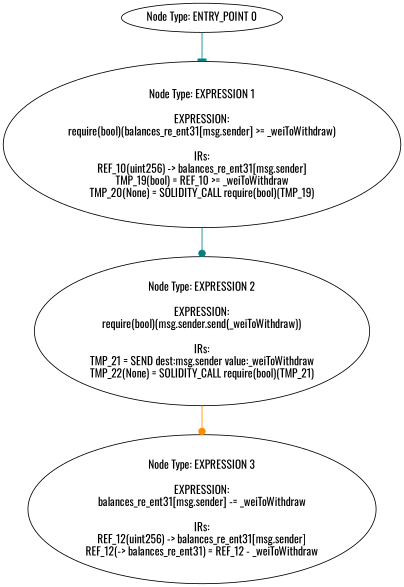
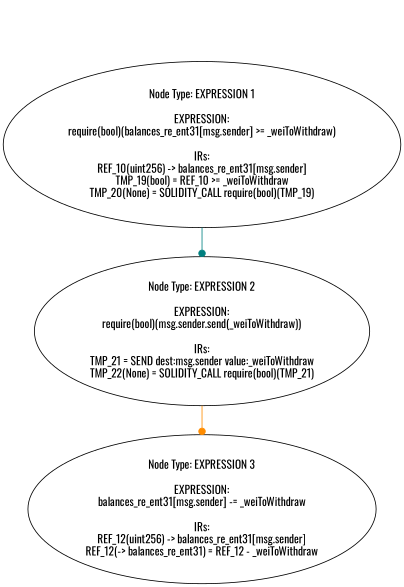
node "Node Type: ENTRY_POINT 0": removed
